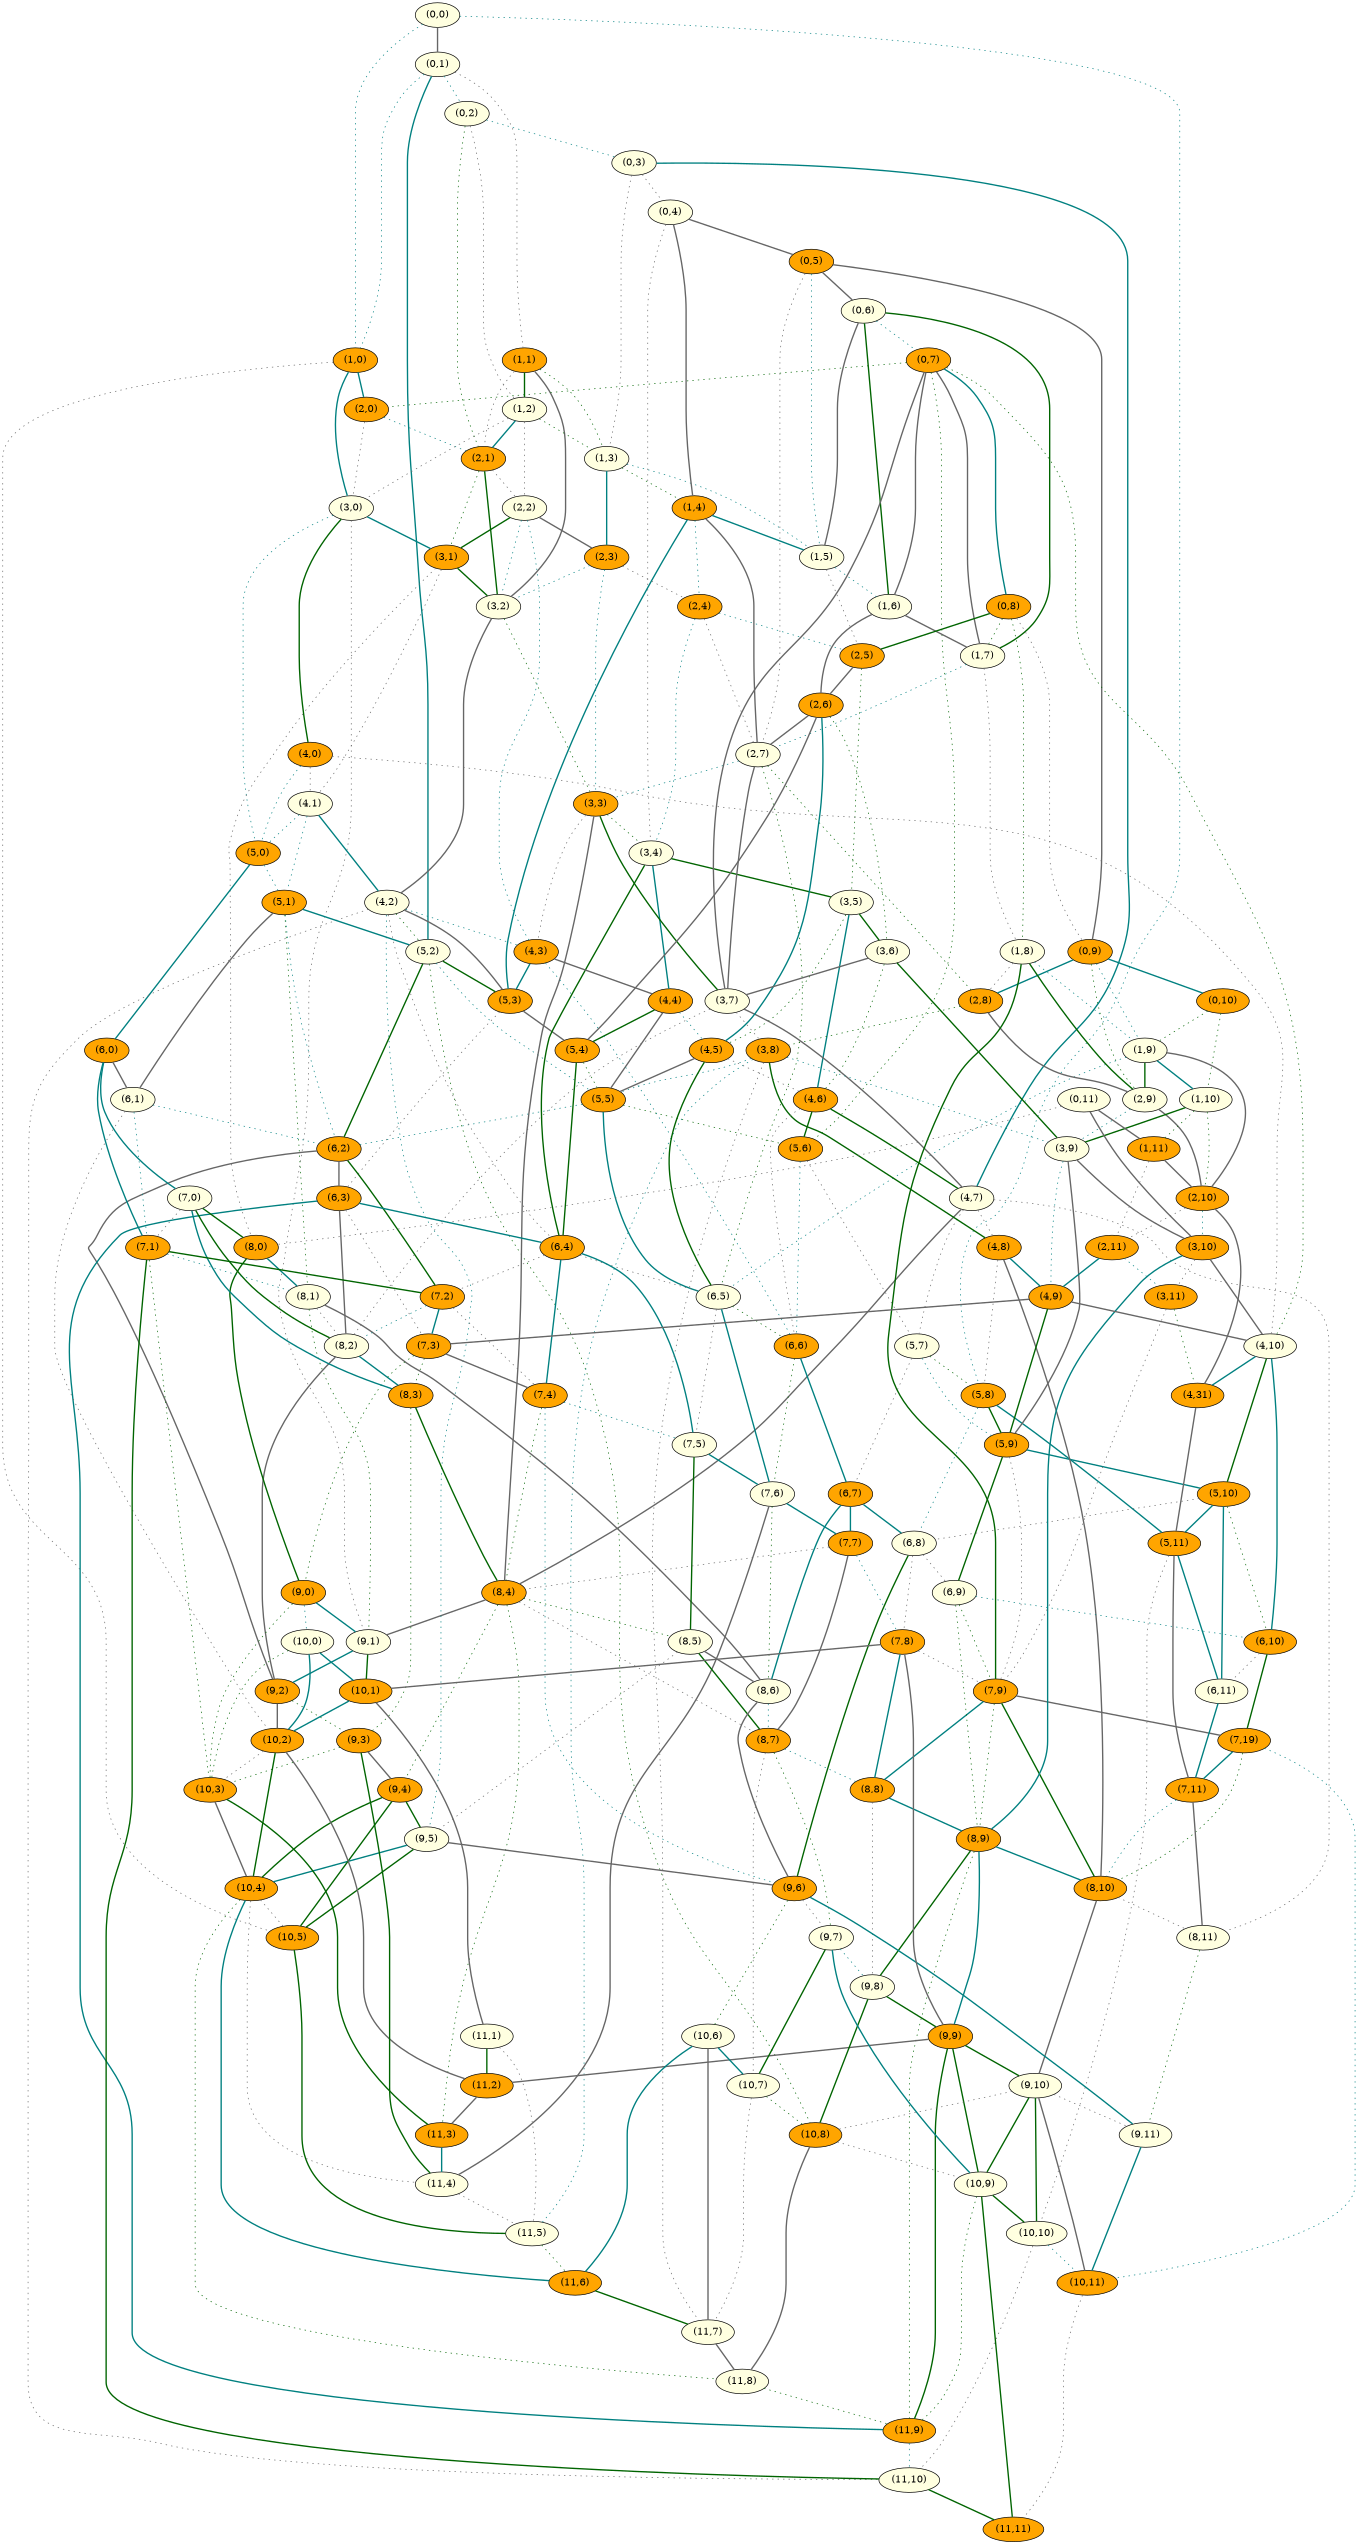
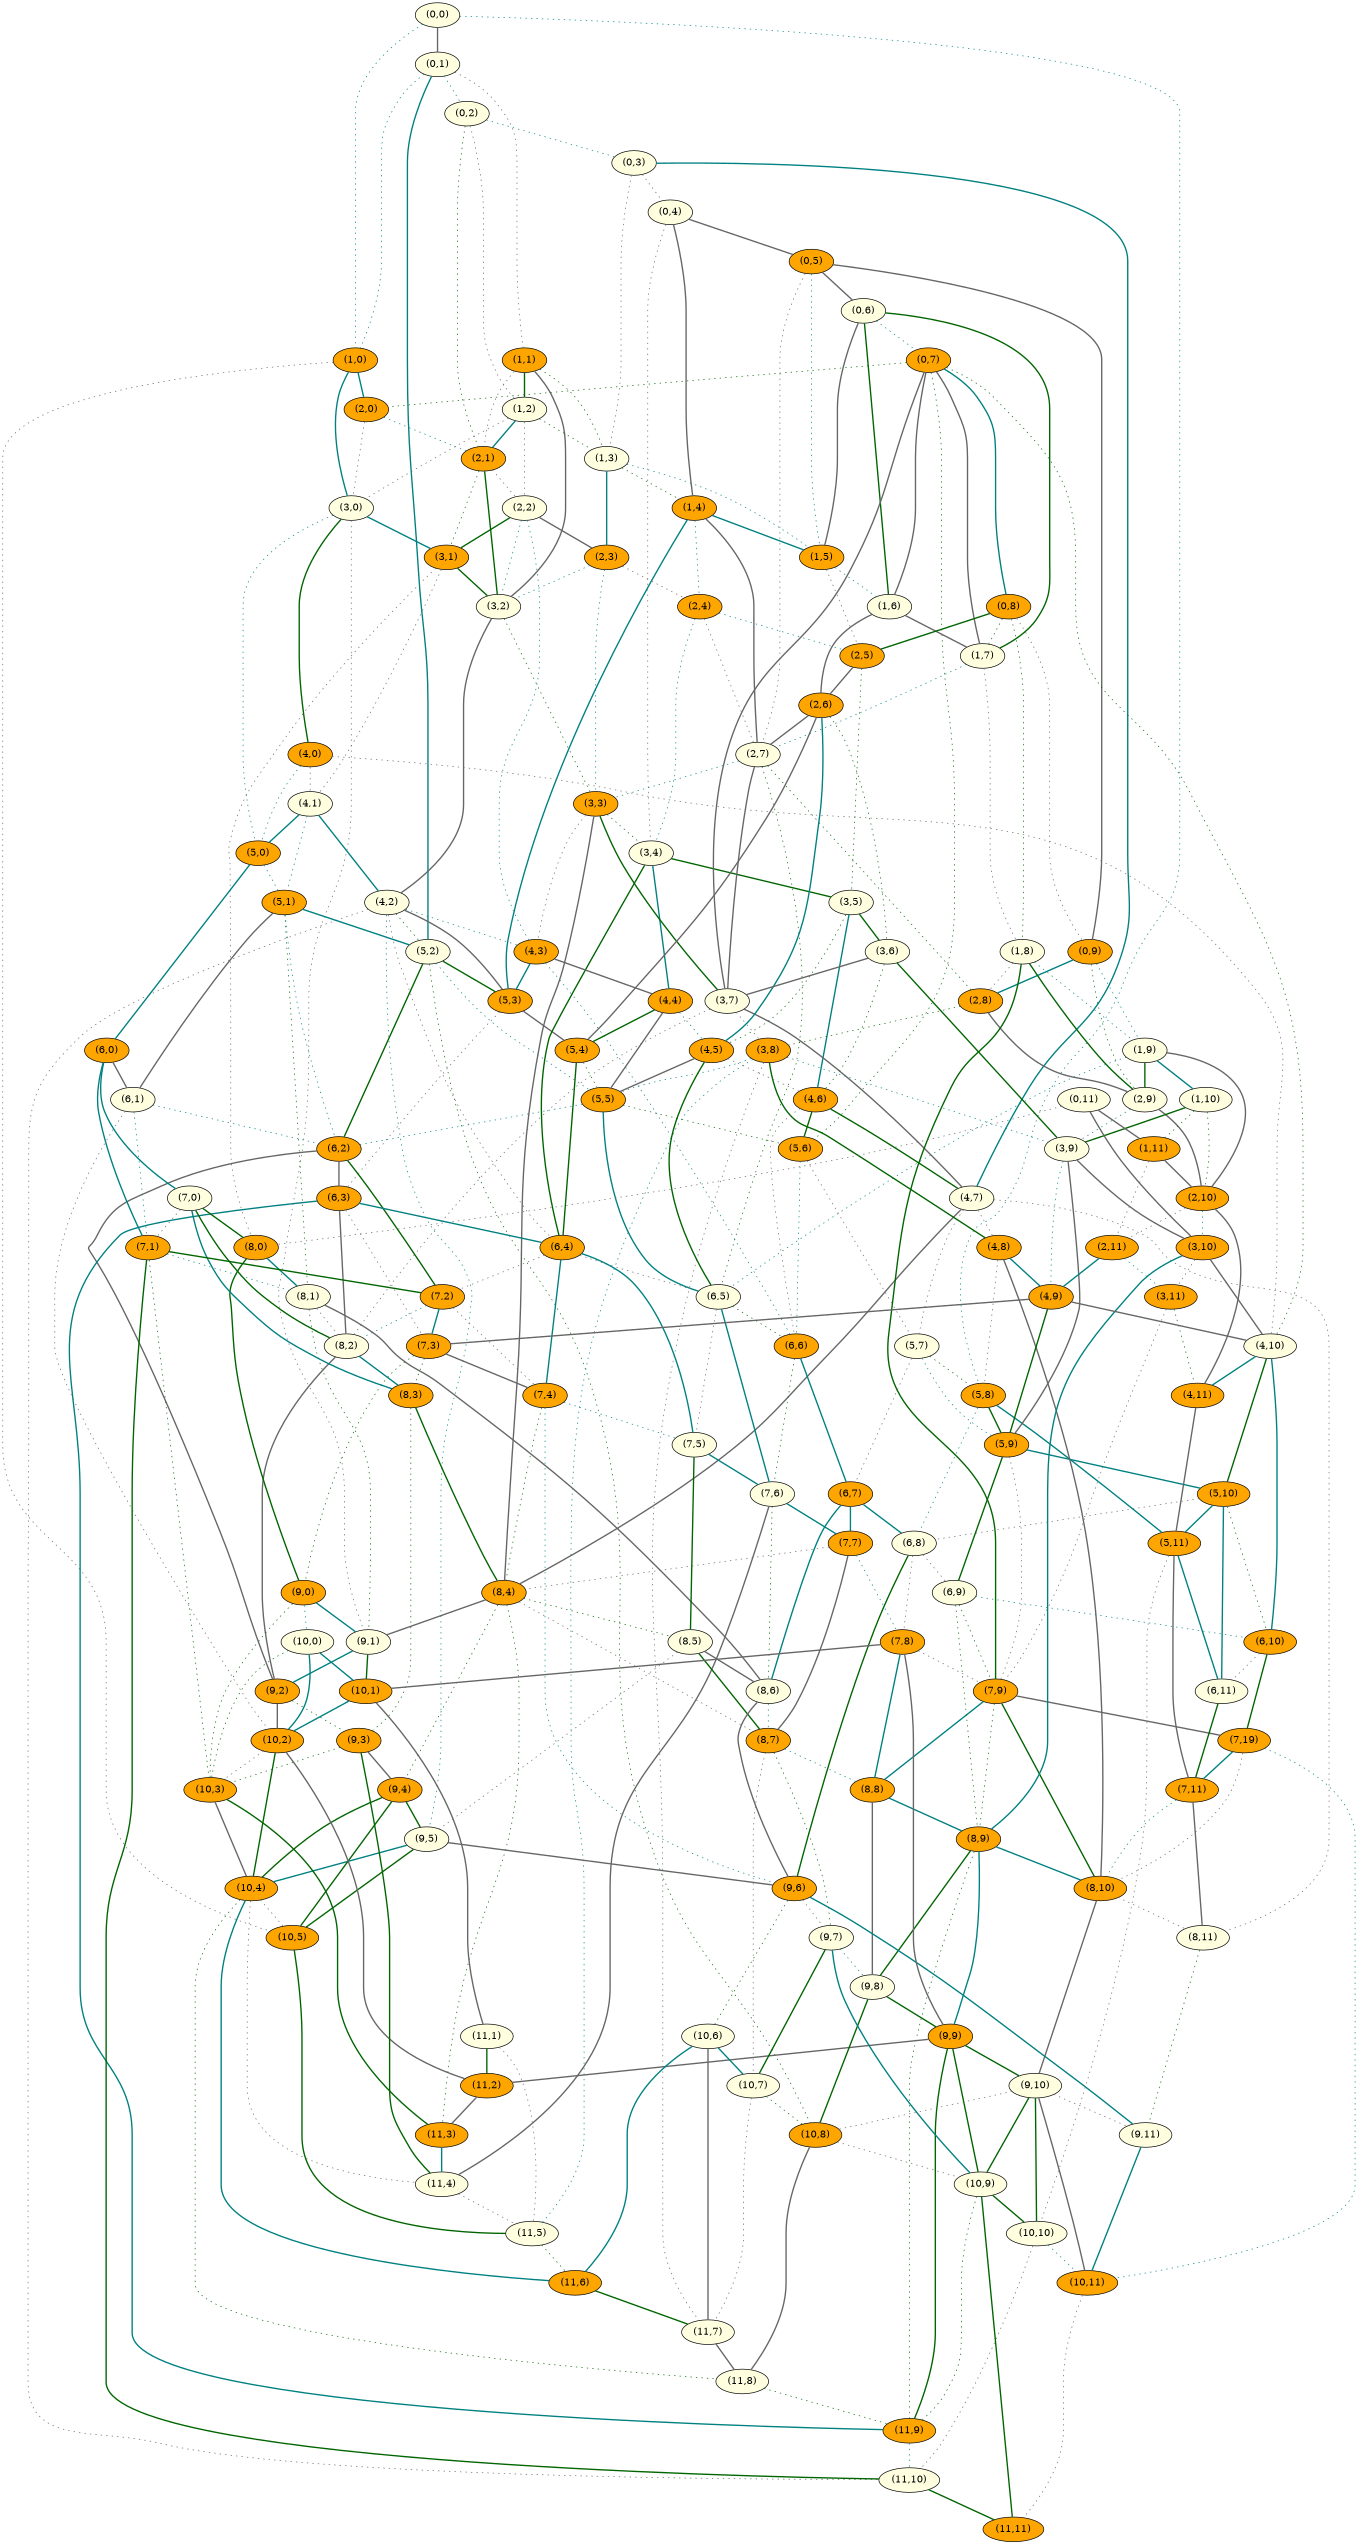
node "(1,5)": fillcolor lightyellow -> orange
edge "(4,1)" -- "(5,0)": style dotted -> bold
node "(0,10)": removed
node "(4,31)": label "(4,31)" -> "(4,11)"
edge "(6,11)" -- "(7,11)": color teal -> darkgreen
edge "(7,19)" -- "(8,10)": color darkgreen -> gray40
edge "(8,8)" -- "(9,8)": style dotted -> bold
